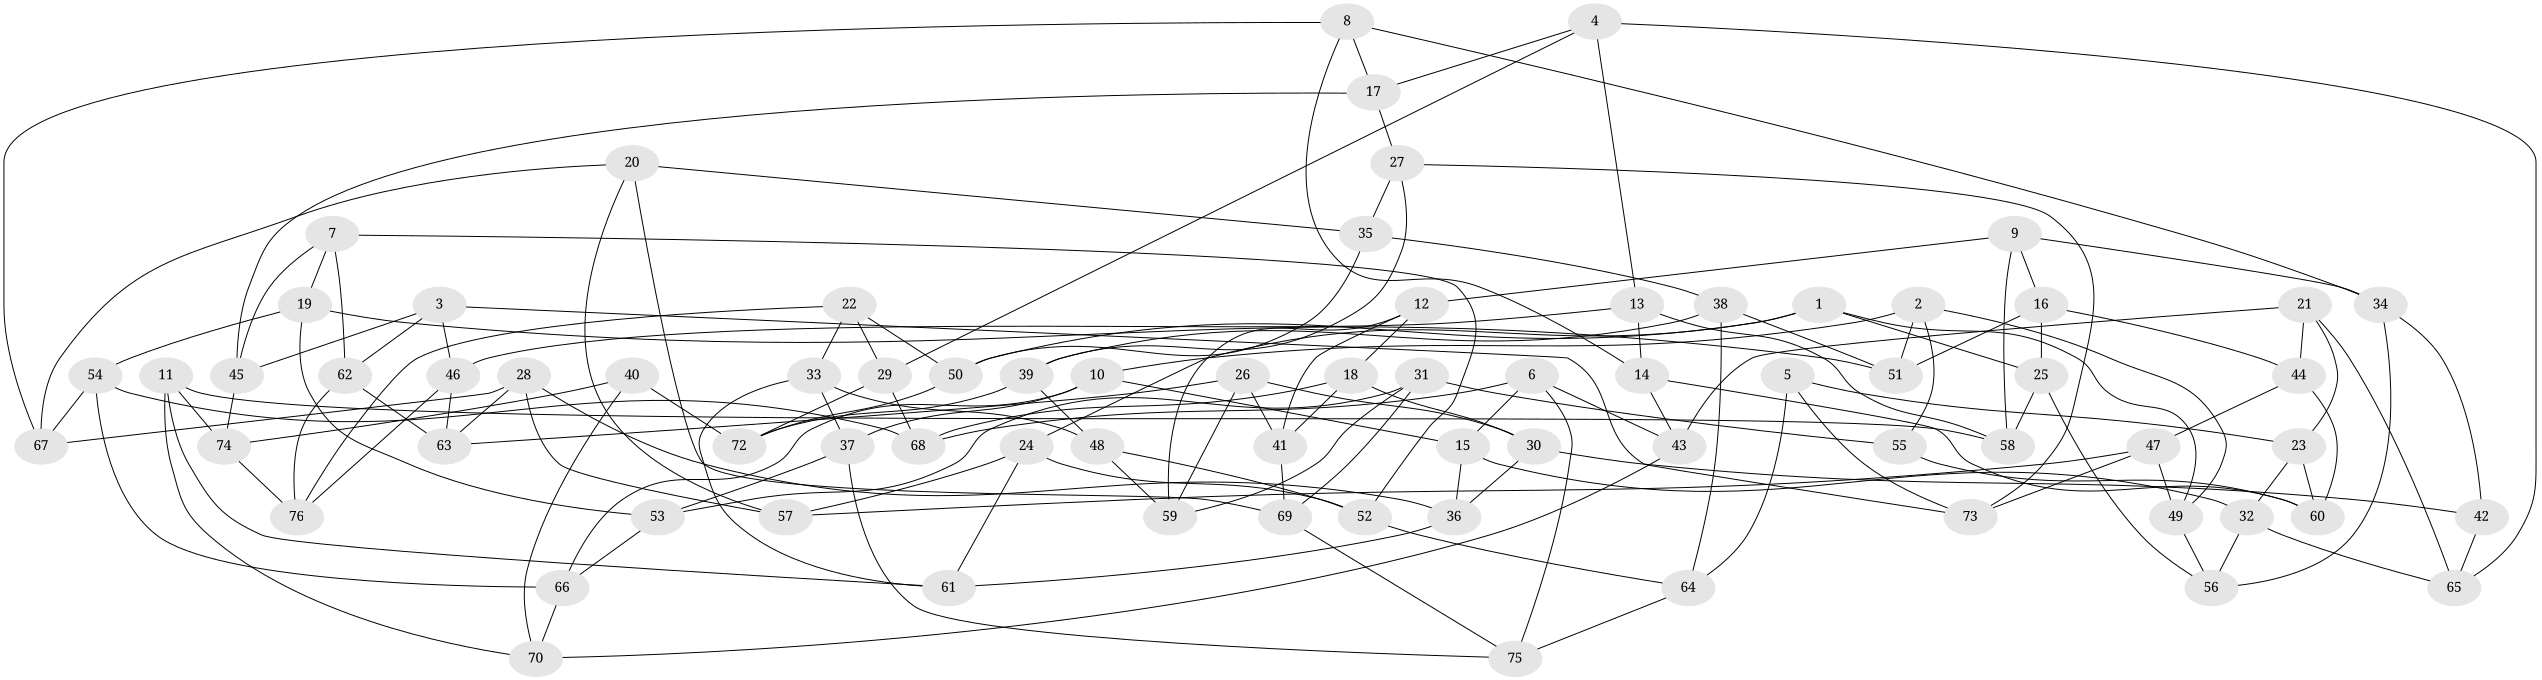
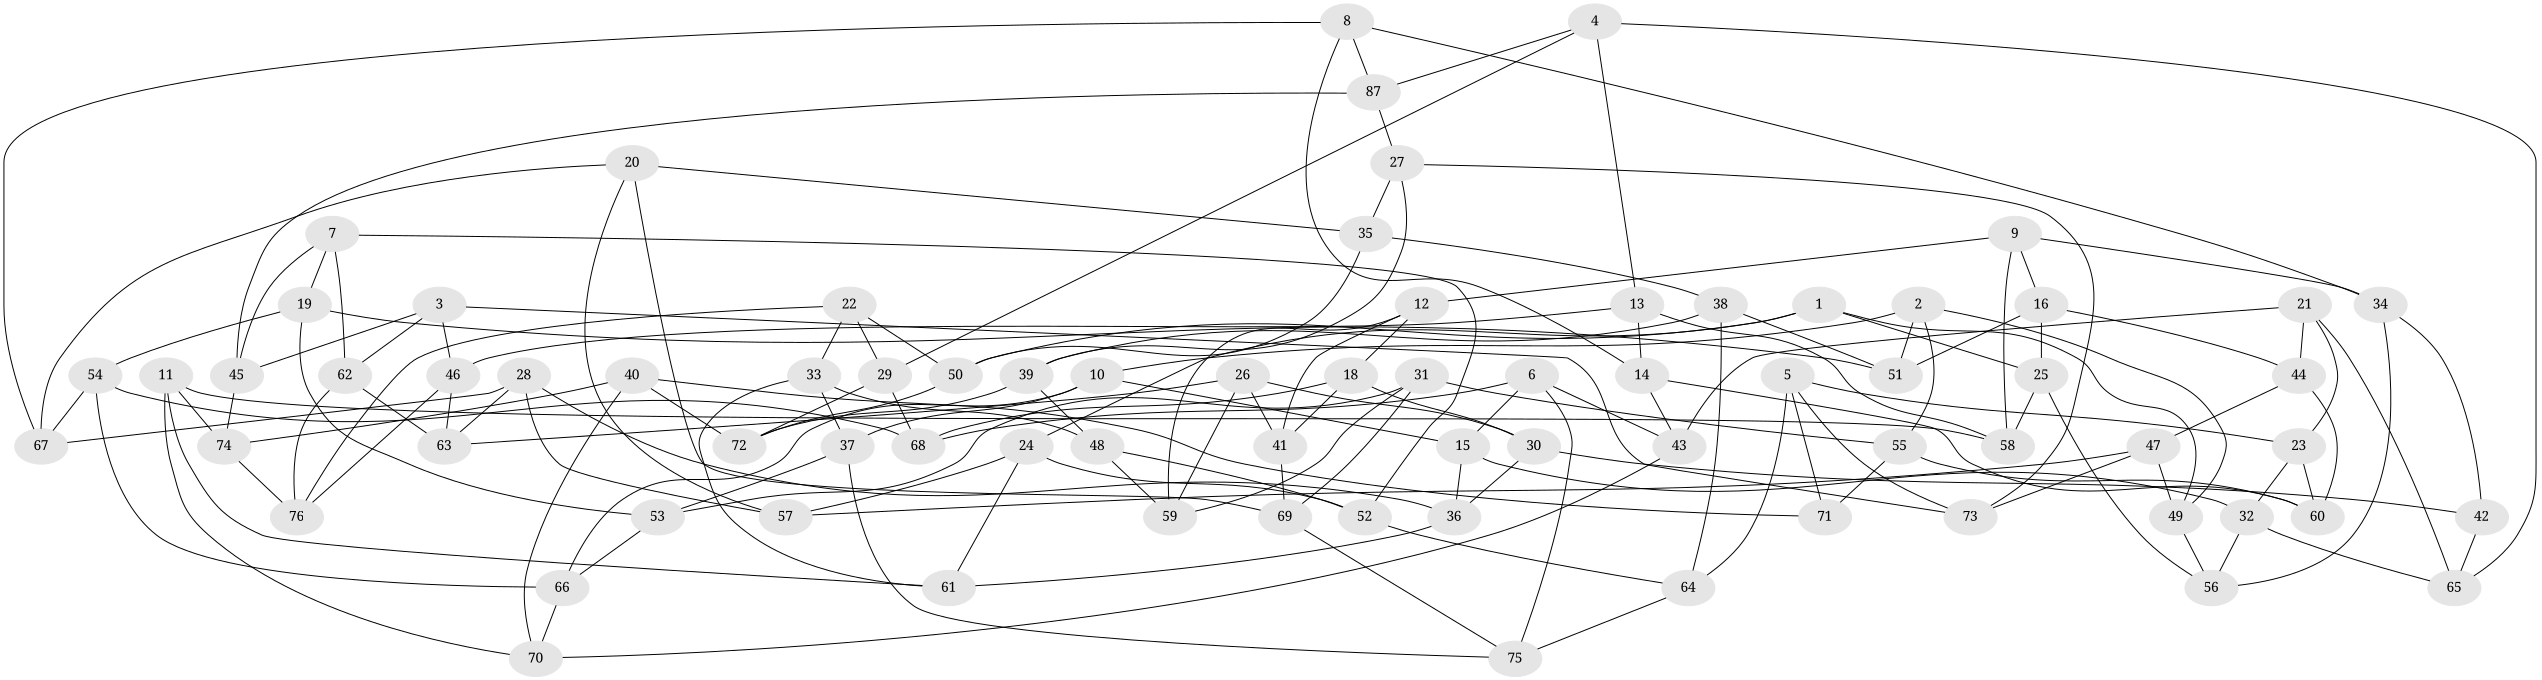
node "17": label "17" -> "87"
node "71": added
